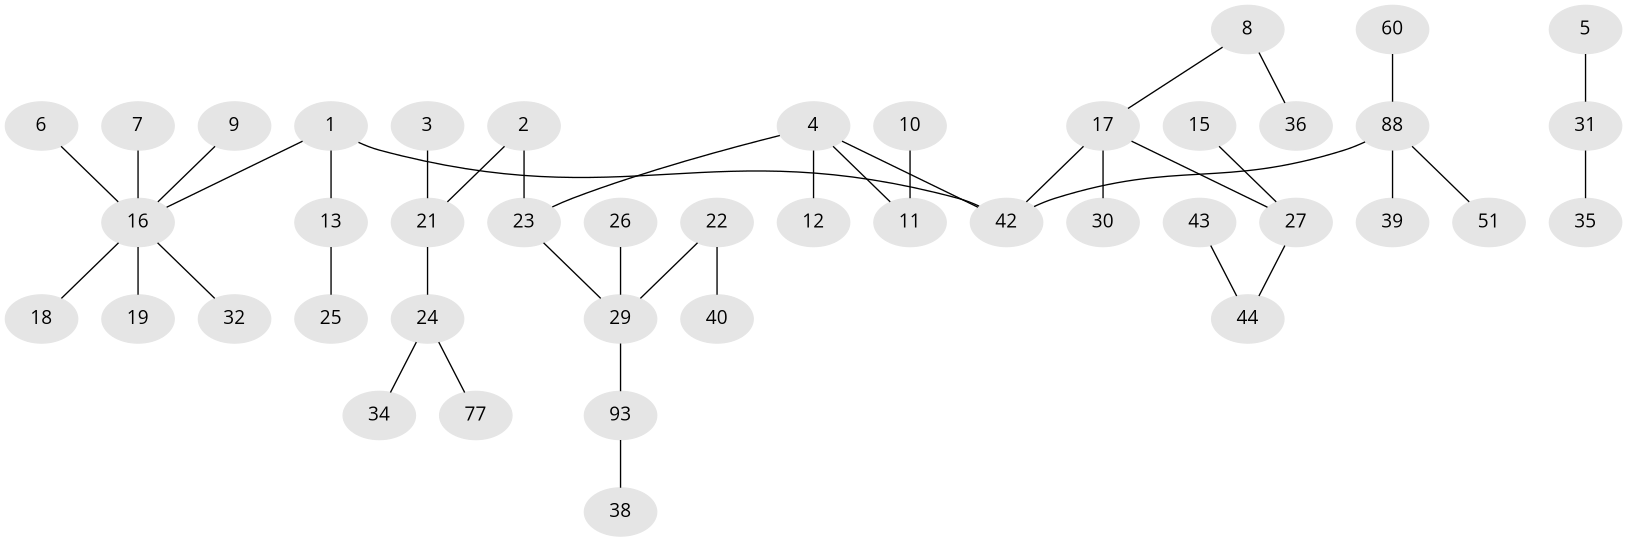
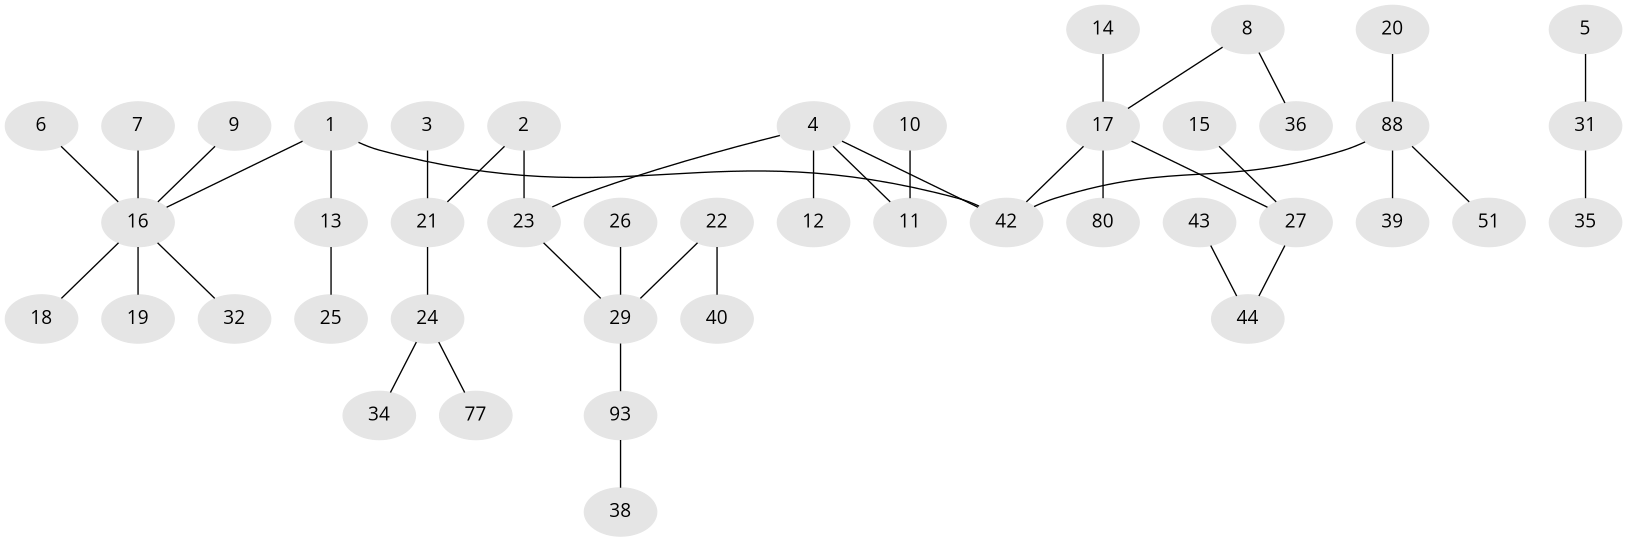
node "14": added
node "60": label "60" -> "20"
node "30": label "30" -> "80"
